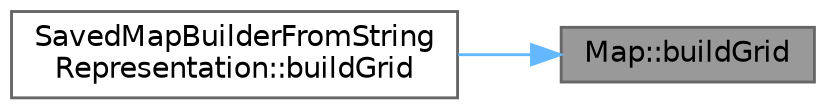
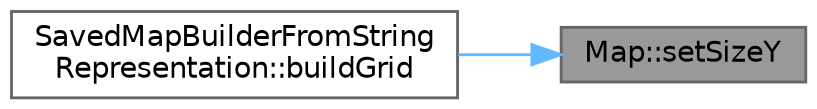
node "Map::buildGrid": label "Map::buildGrid" -> "Map::setSizeY"
